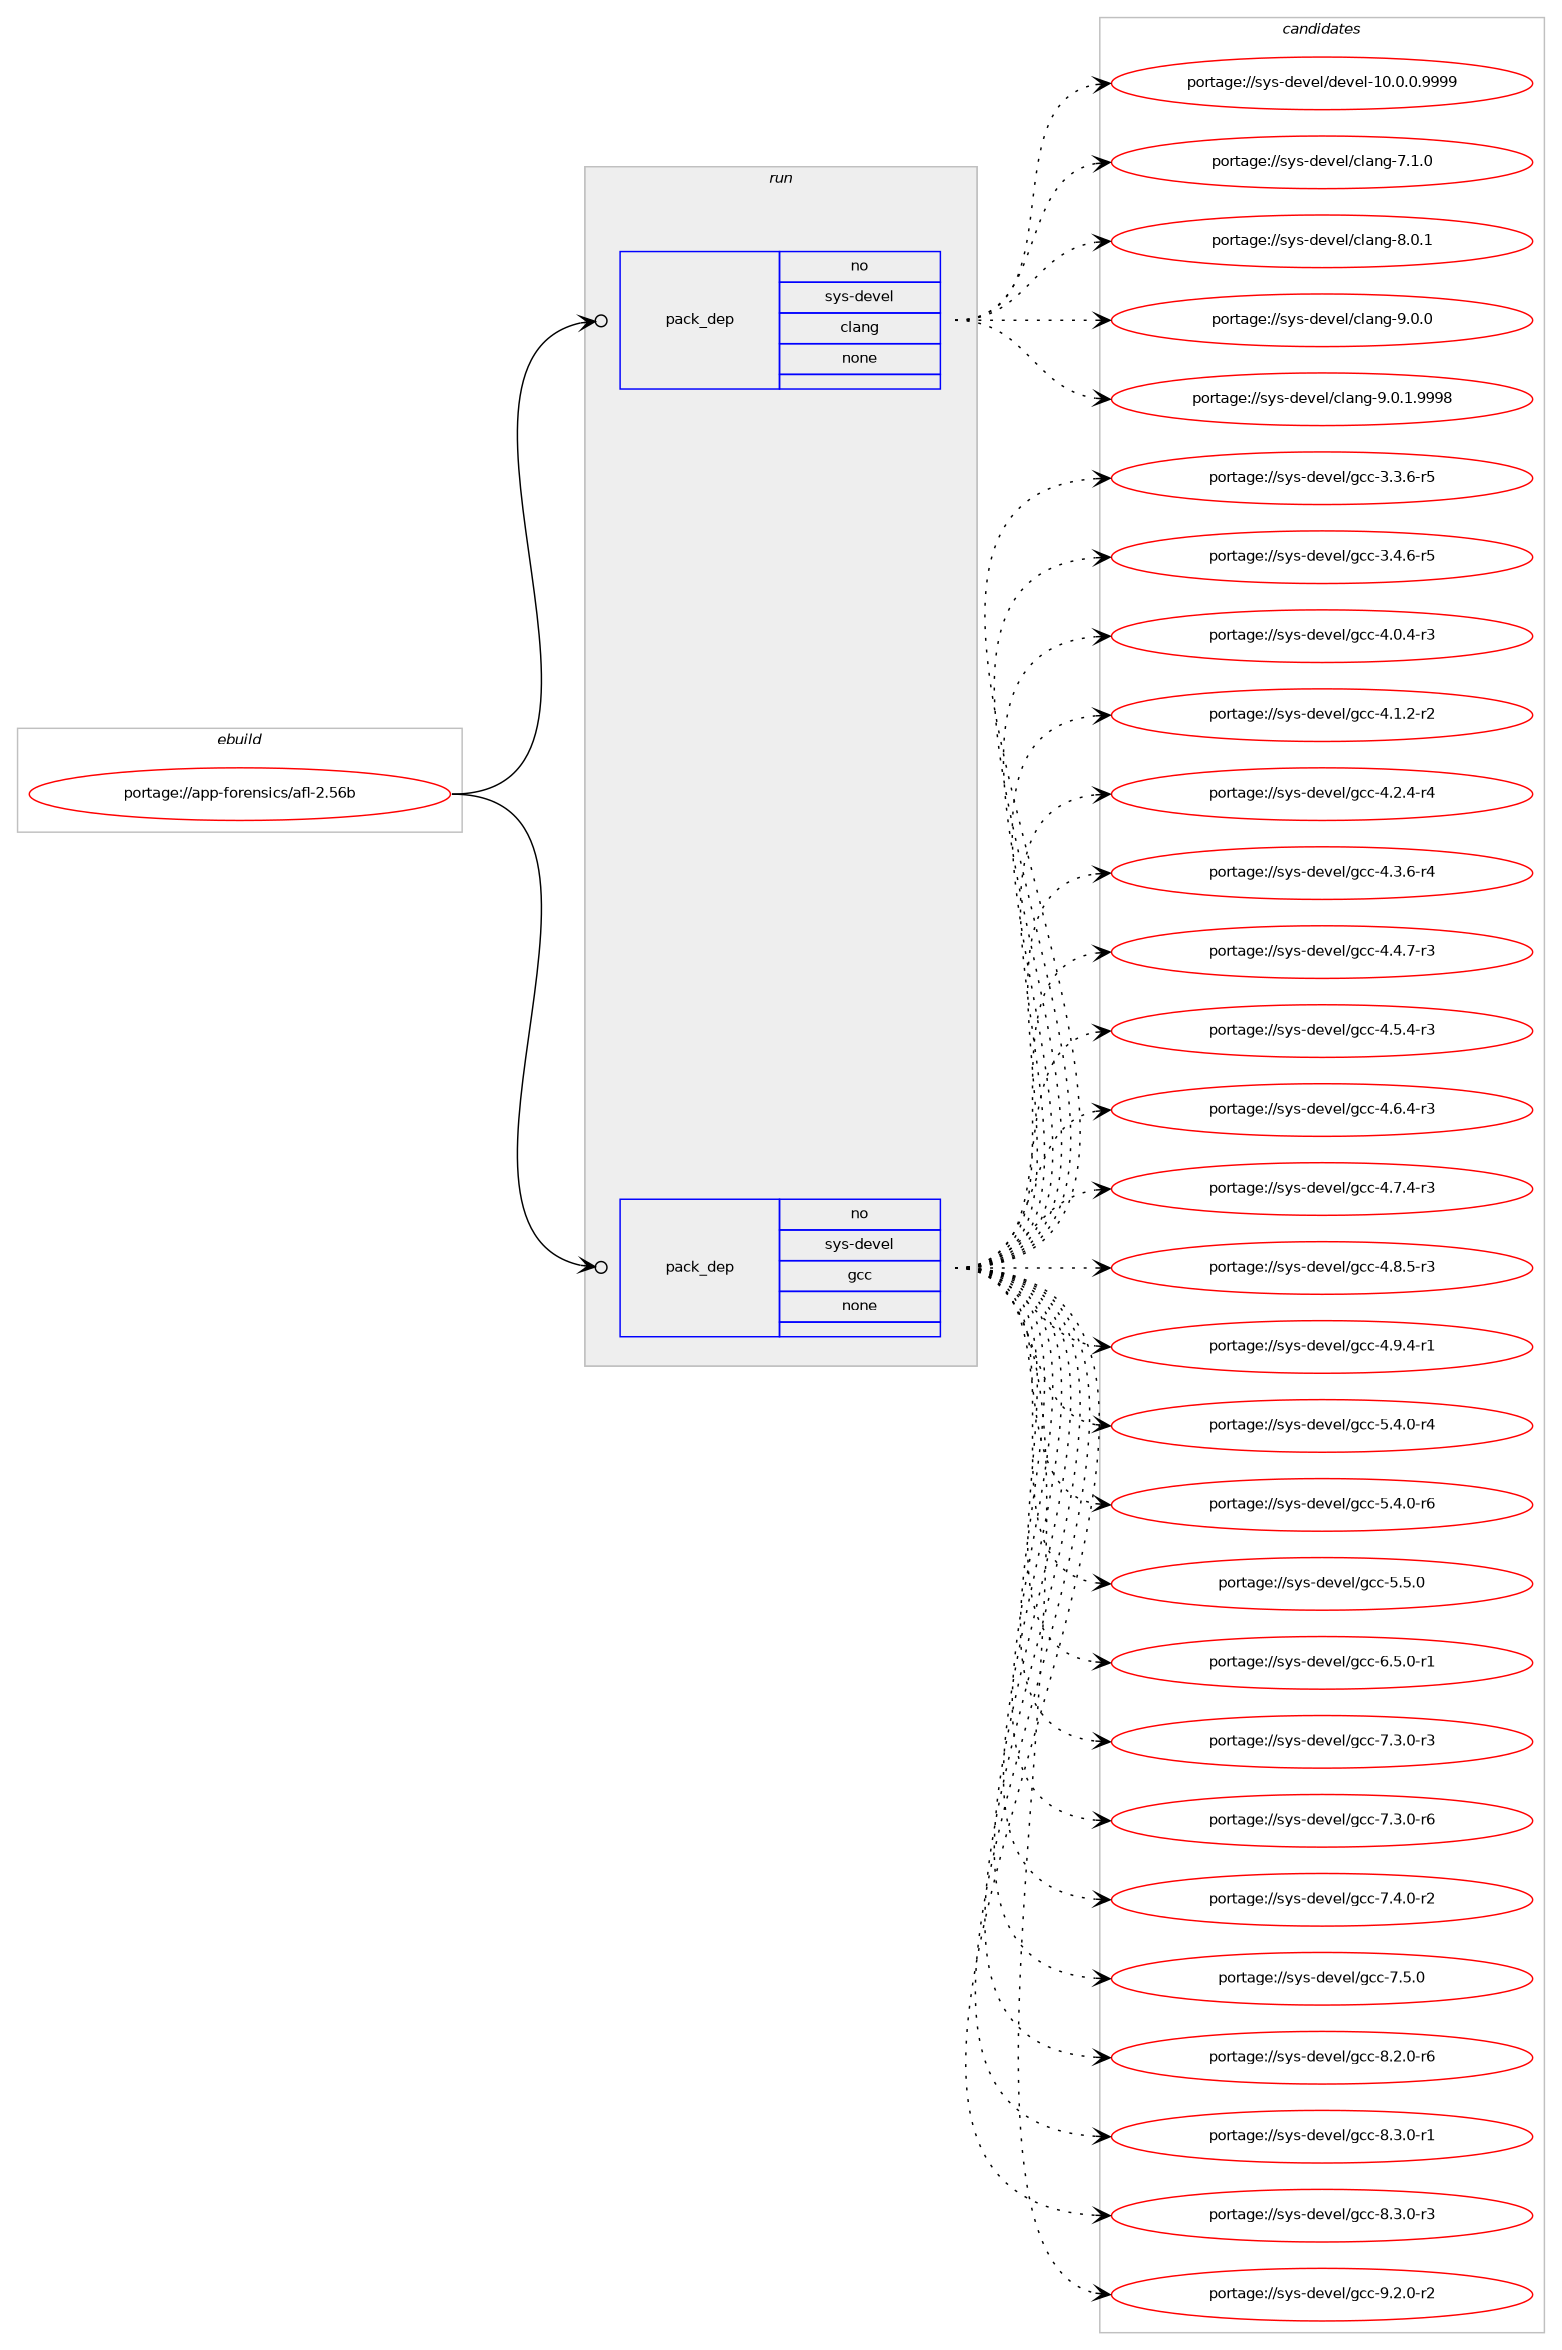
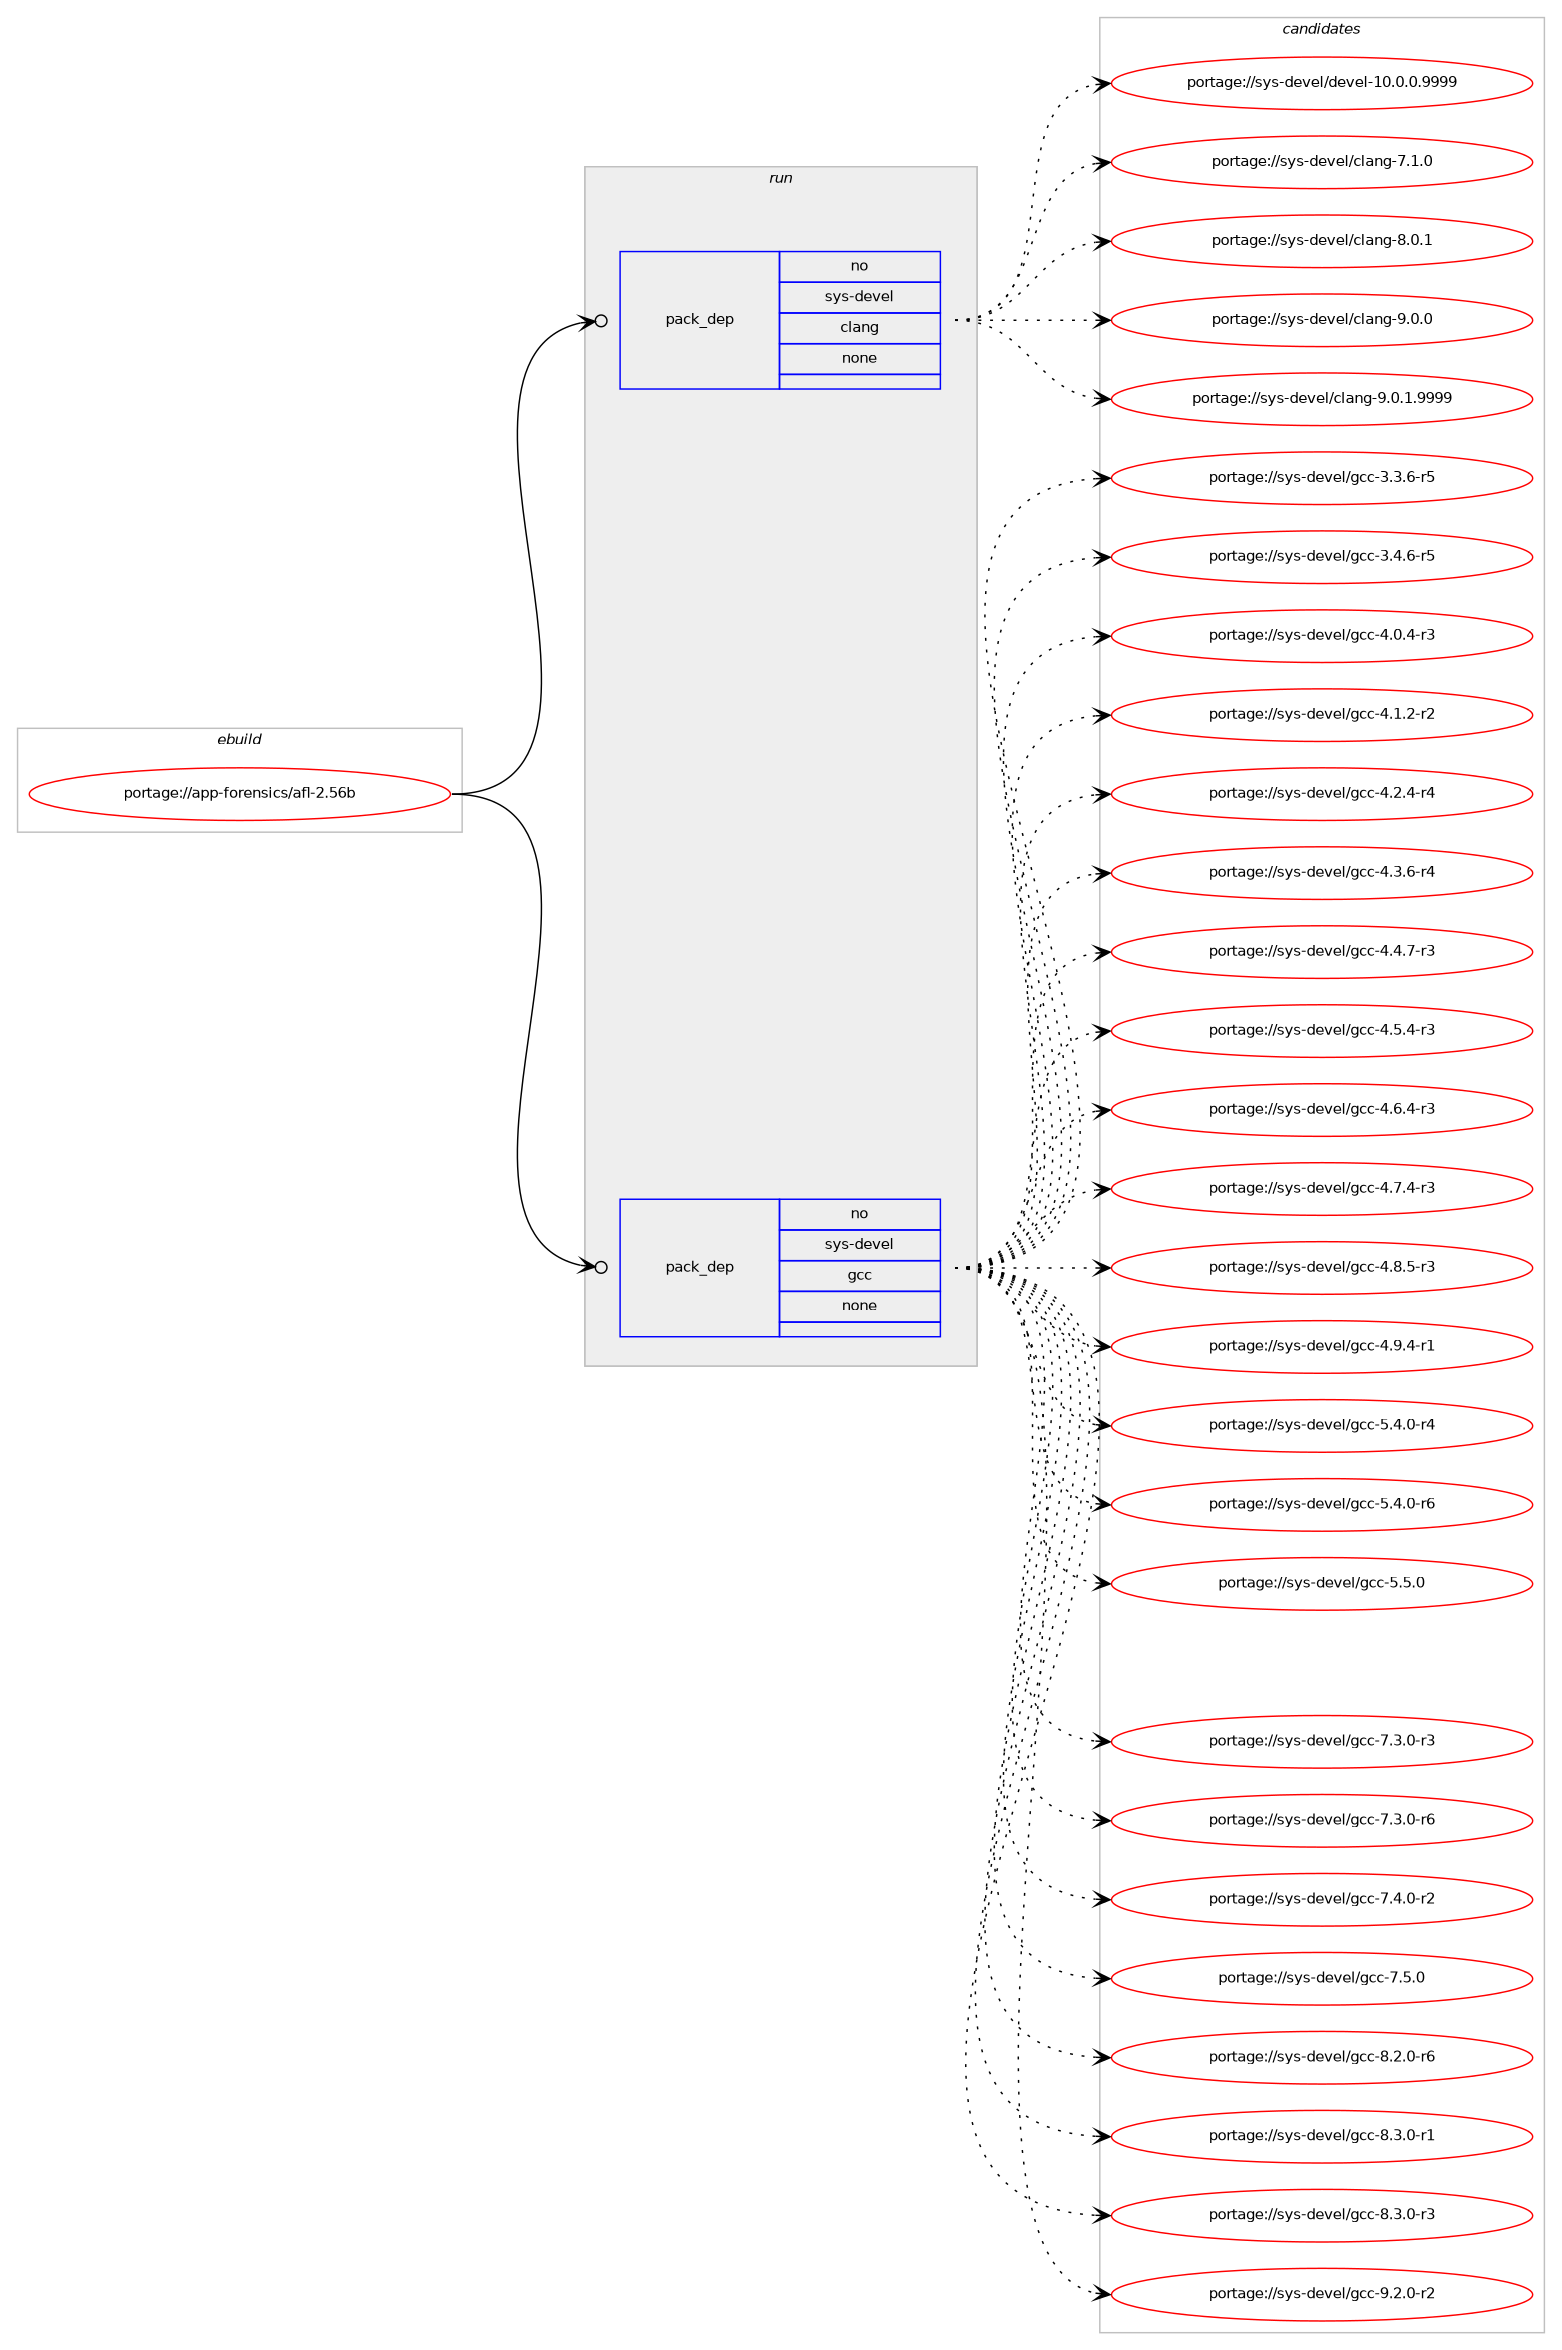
node "portage://sys-devel/clang-9.0.1.9998": label "portage://sys-devel/clang-9.0.1.9998" -> "portage://sys-devel/clang-9.0.1.9999"
node "portage://sys-devel/gcc-6.5.0-r1": removed
